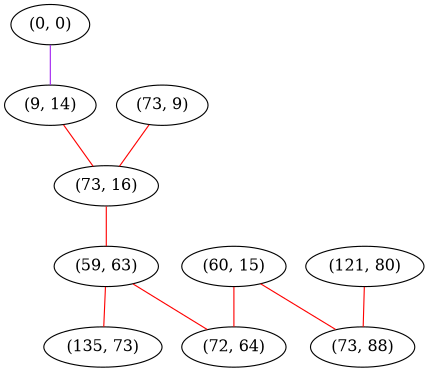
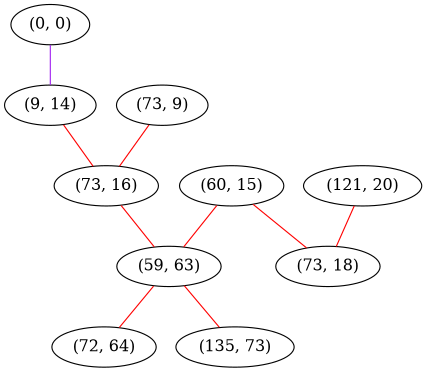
node "(121, 80)": label "(121, 80)" -> "(121, 20)"
edge "(60, 15)" -- "(72, 64)": now "(60, 15)" -- "(59, 63)"
node "(73, 88)": label "(73, 88)" -> "(73, 18)"
